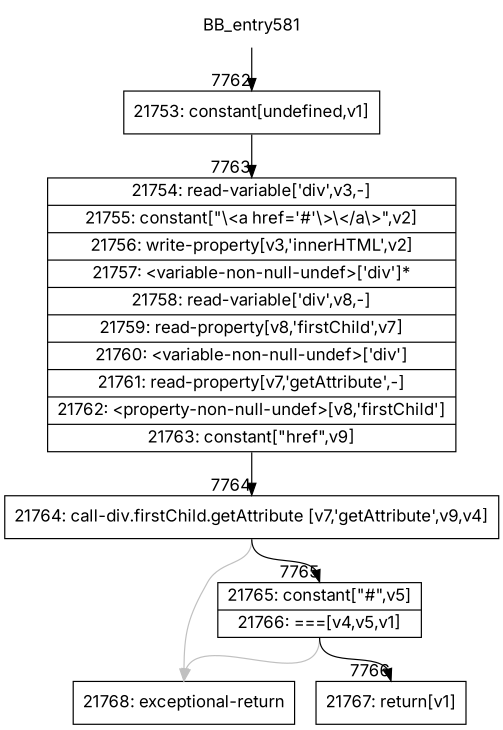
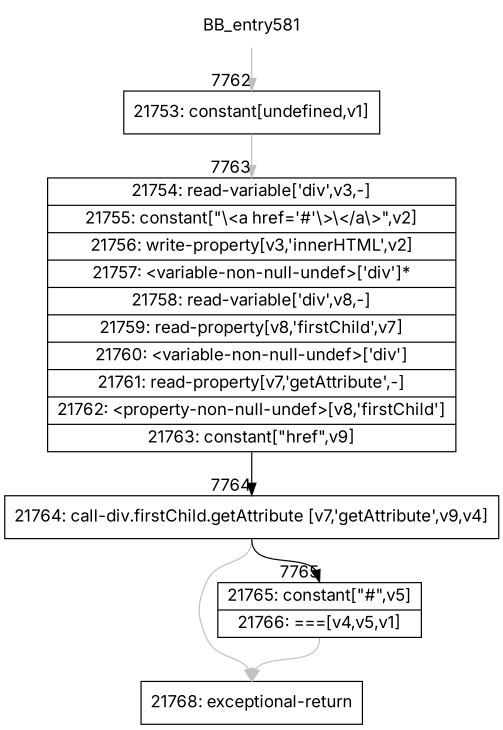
edge "BB_entry581" -> "21753: constant[undefined,v1]": color black -> gray
edge "21753: constant[undefined,v1]" -> "21754: read-variable['div',v3,-]": color black -> gray
node "21767: return[v1]": removed
